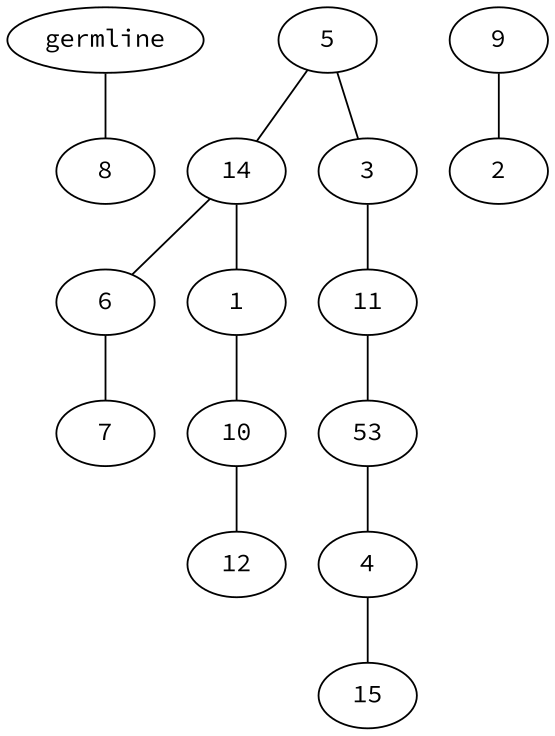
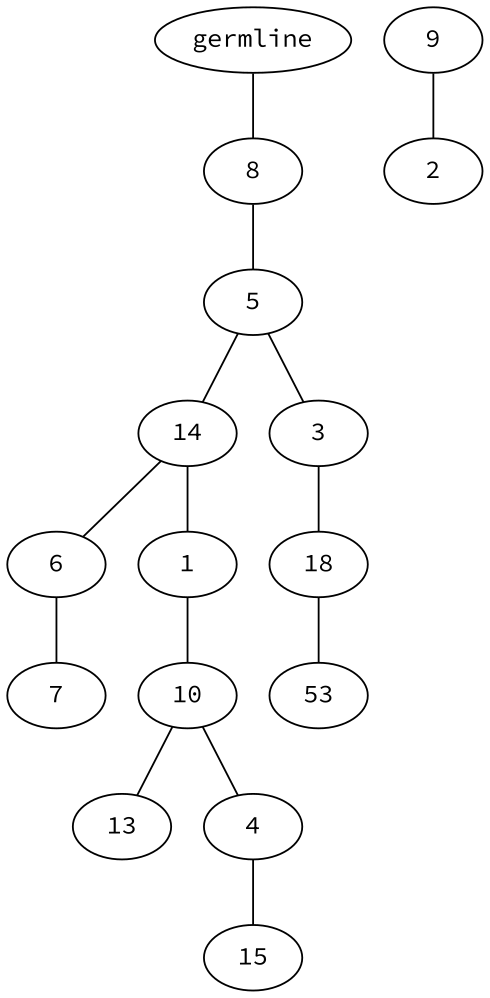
edge "8" -- "5": added
node "11": label "11" -> "18"
edge "53" -- "4": now "10" -- "4"
node "12": label "12" -> "13"
